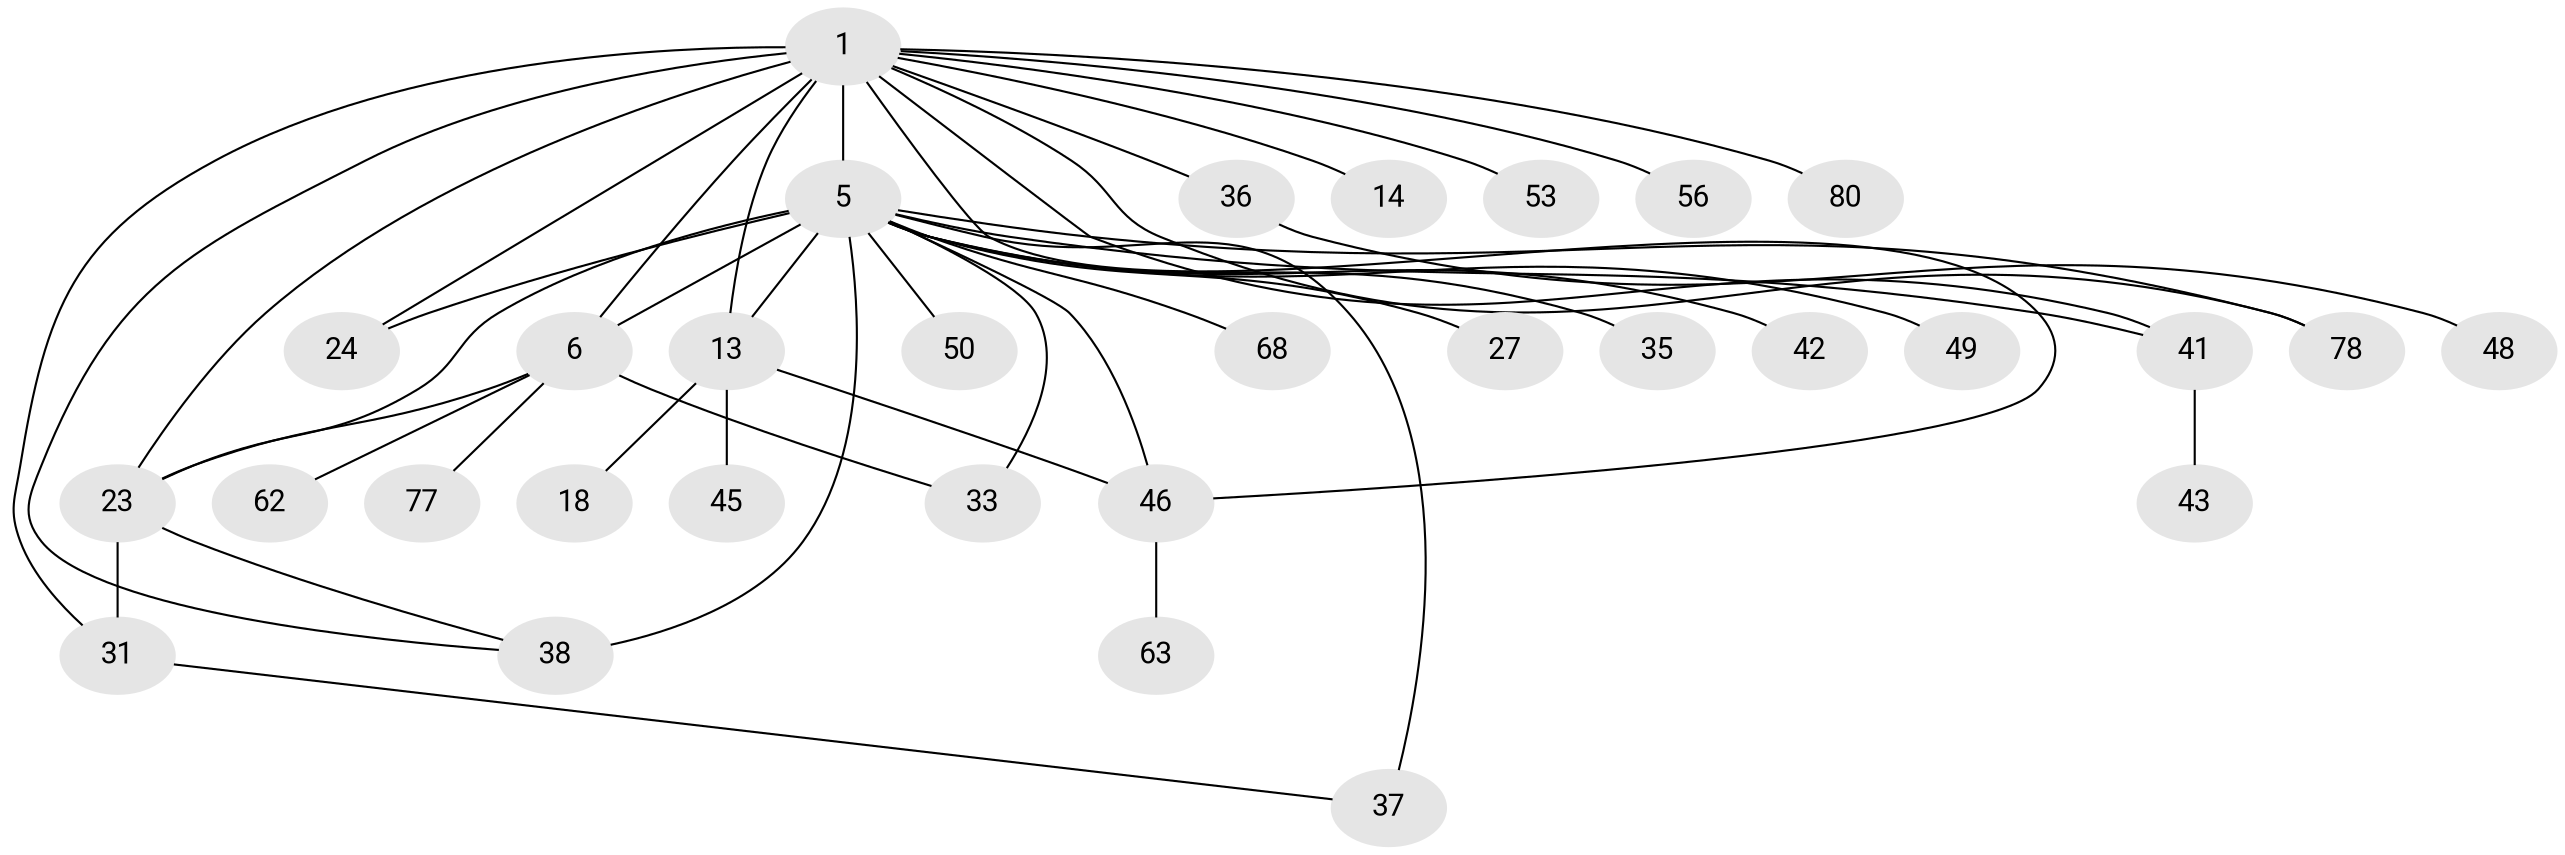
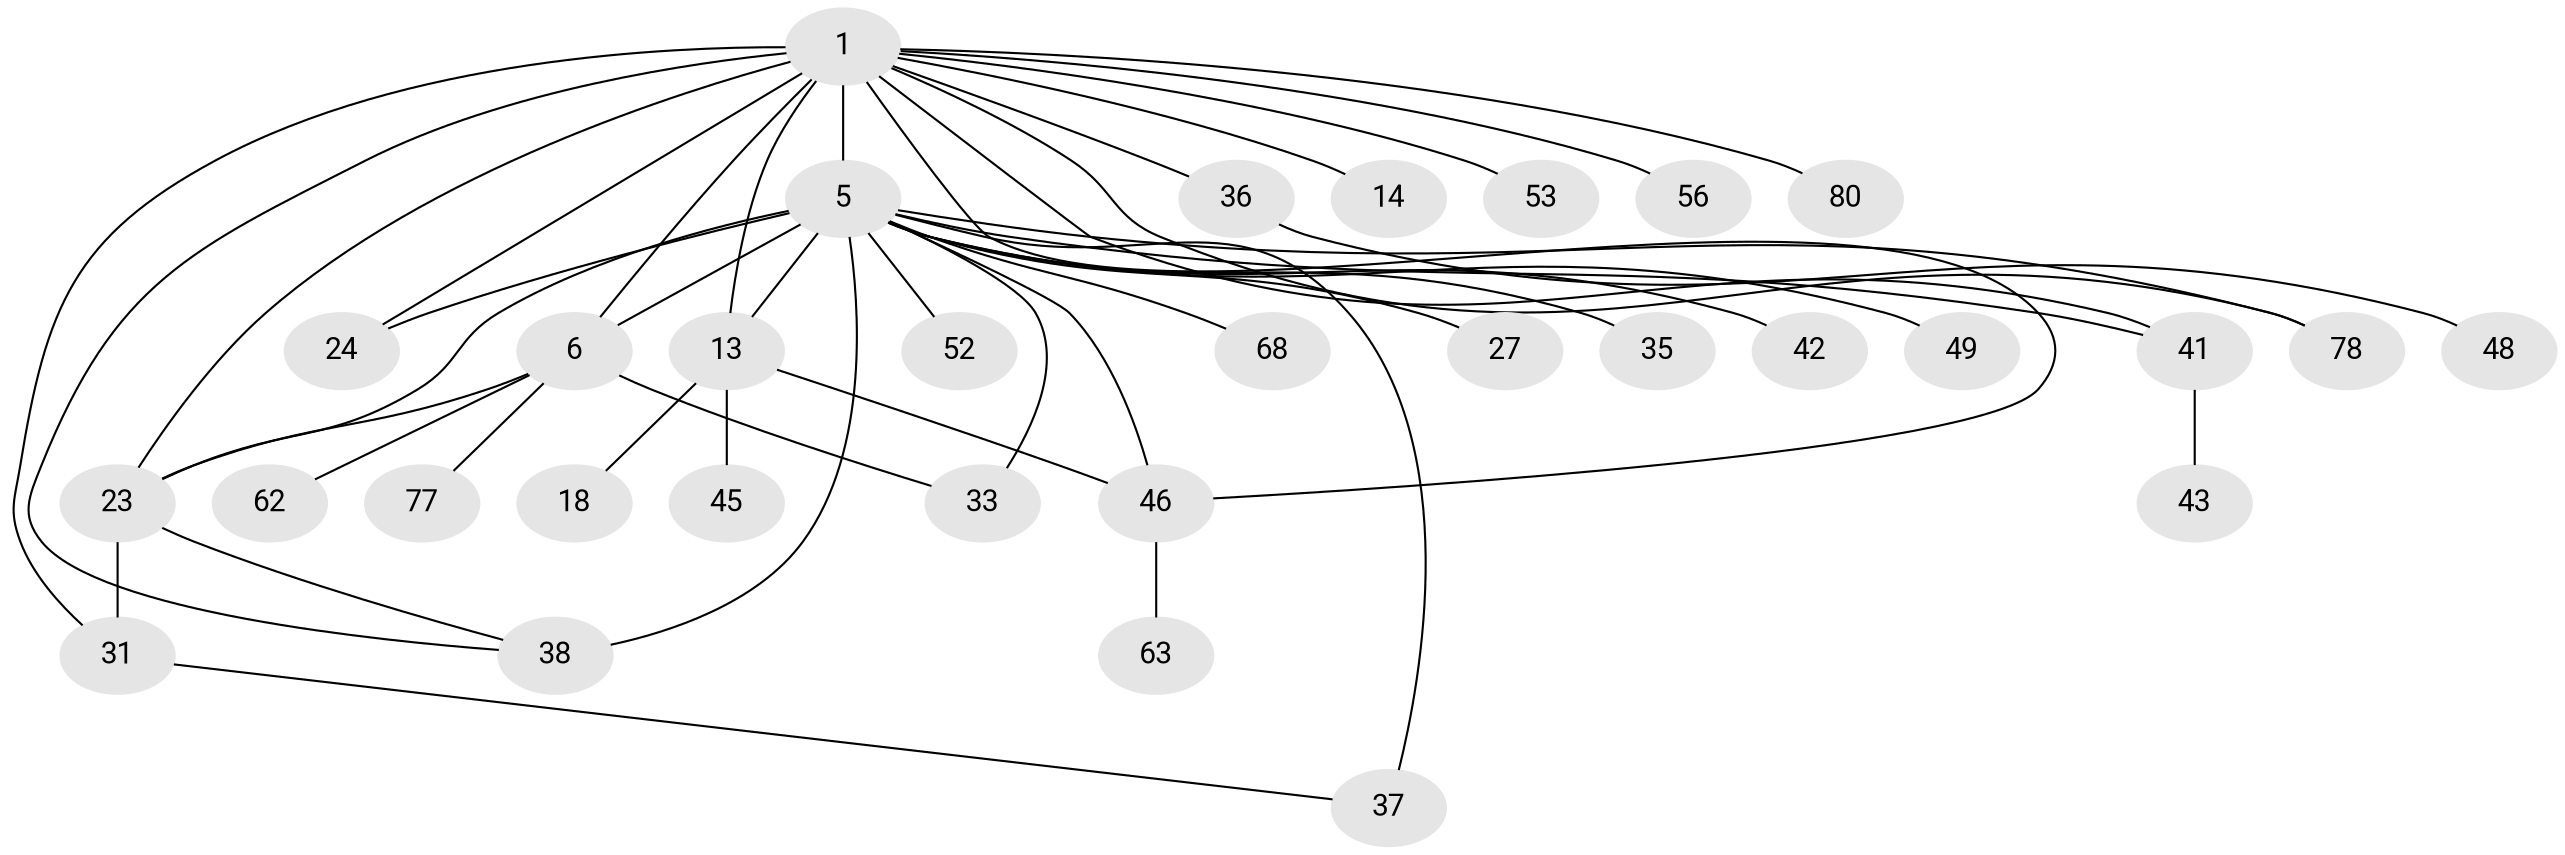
node "50": label "50" -> "52"
